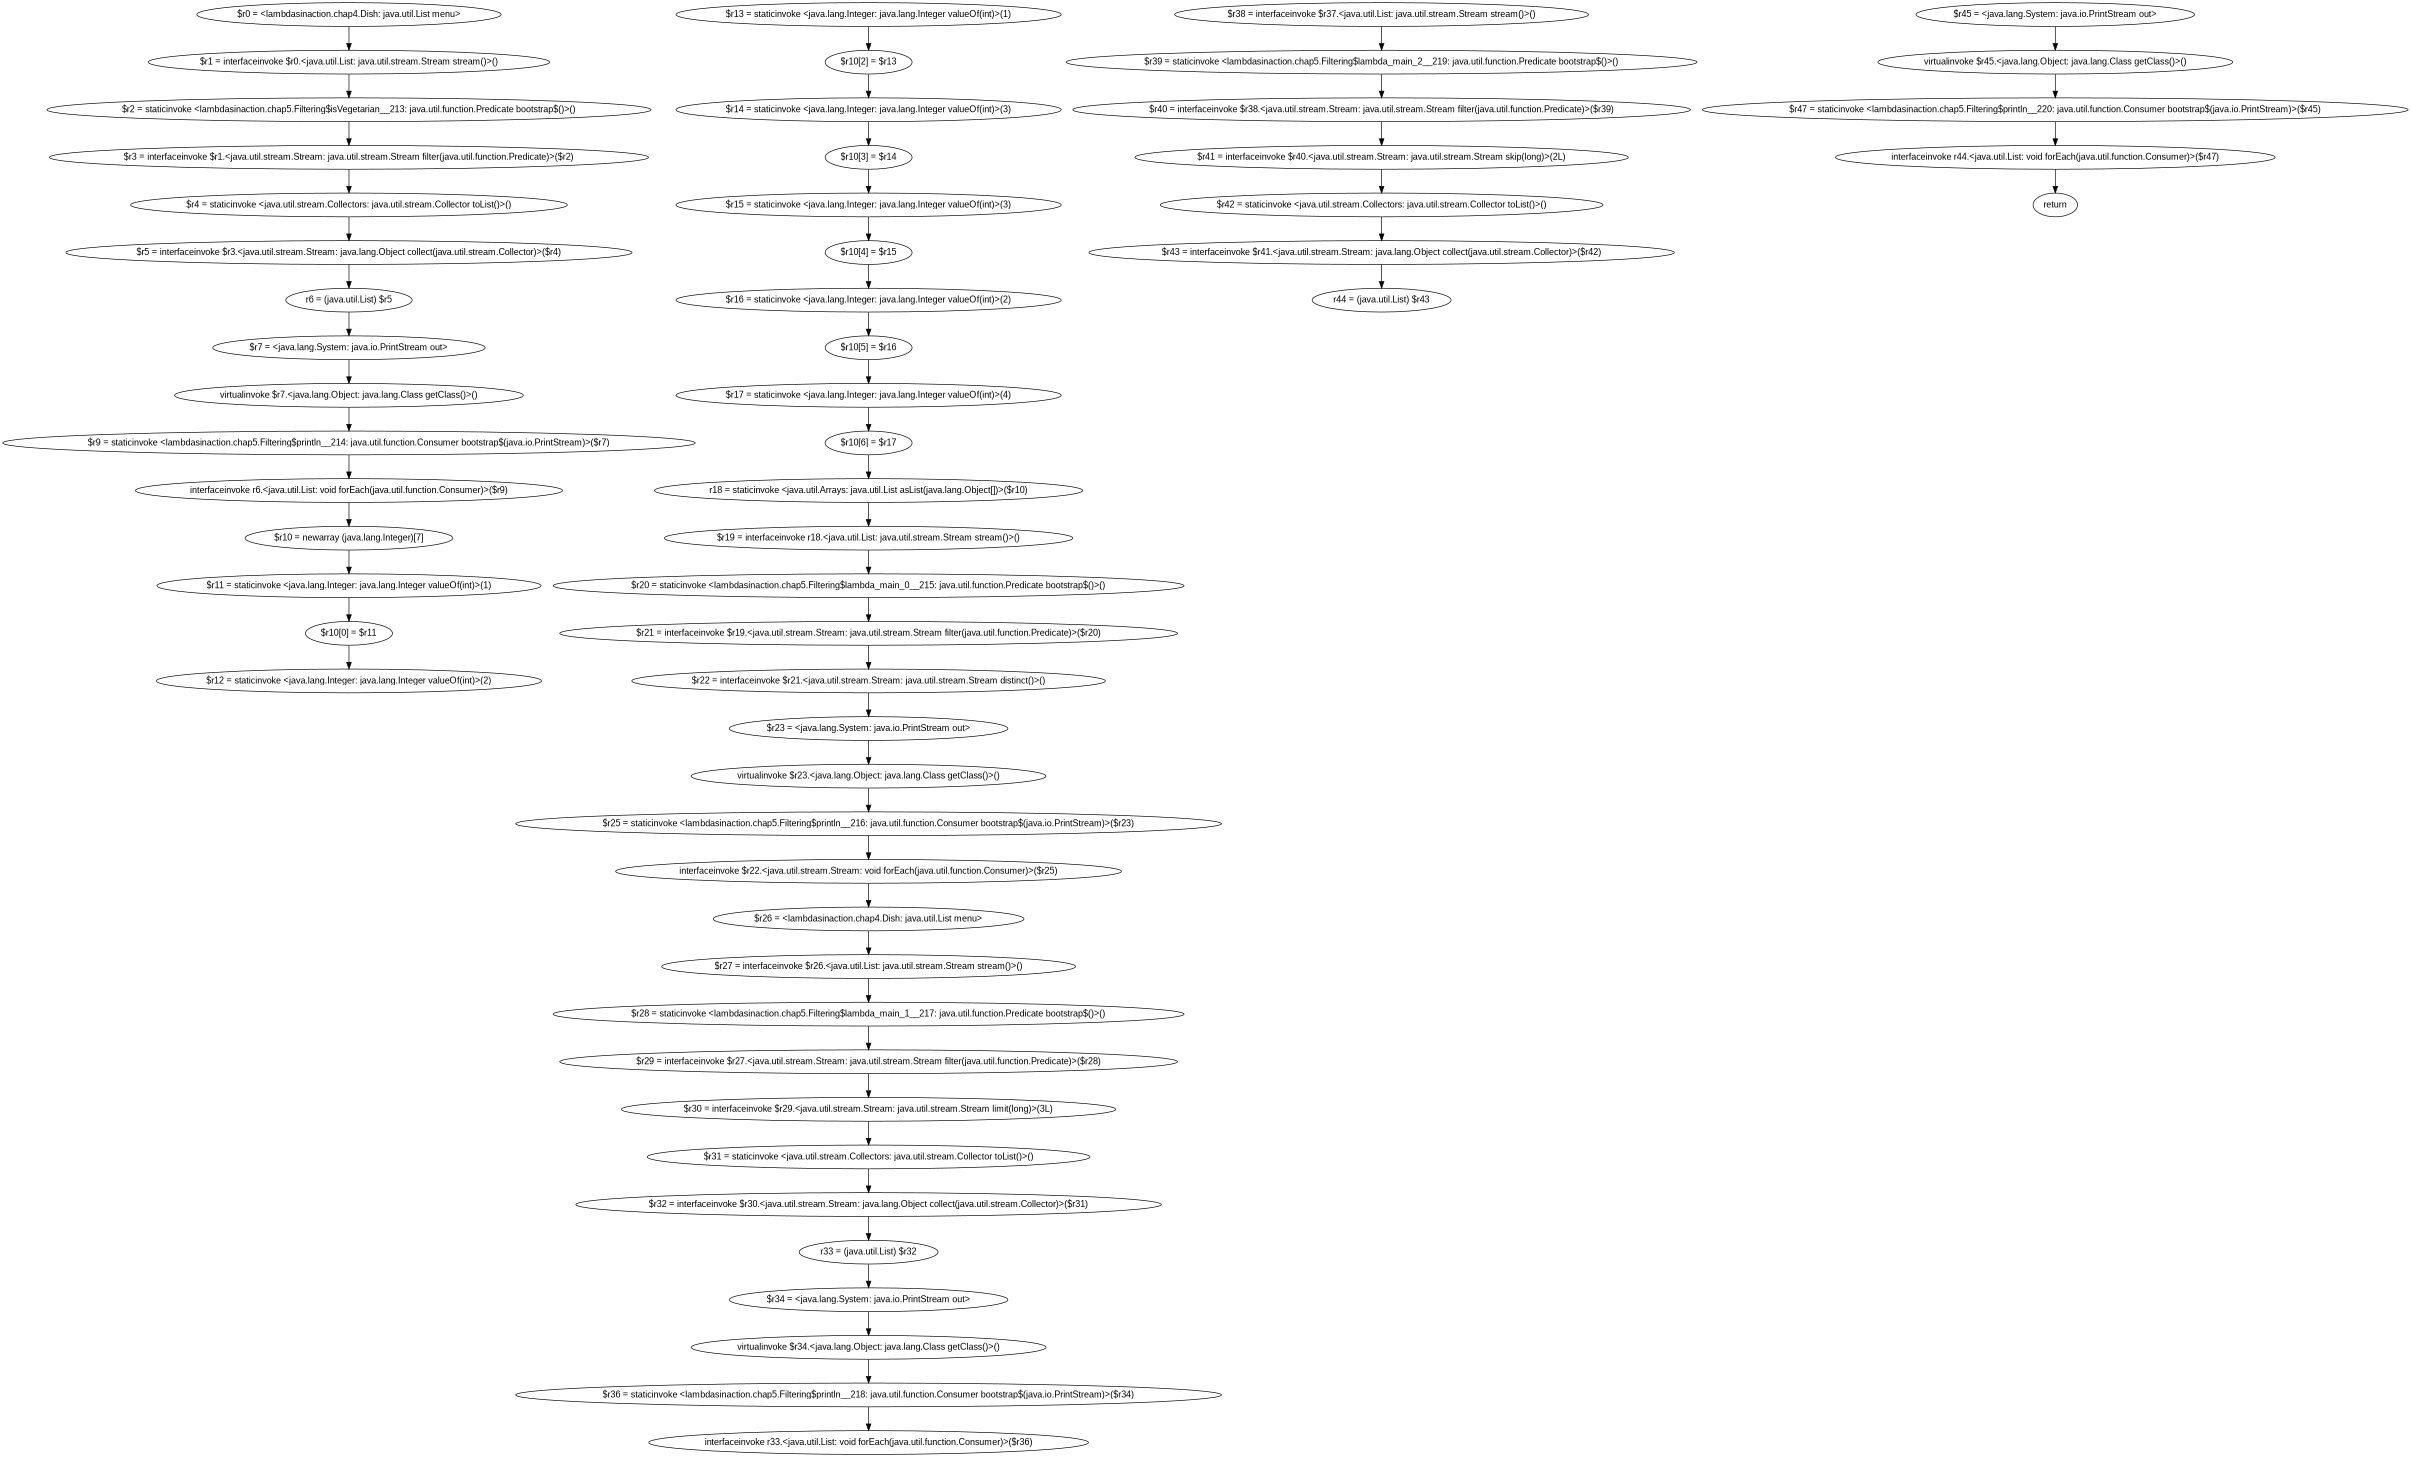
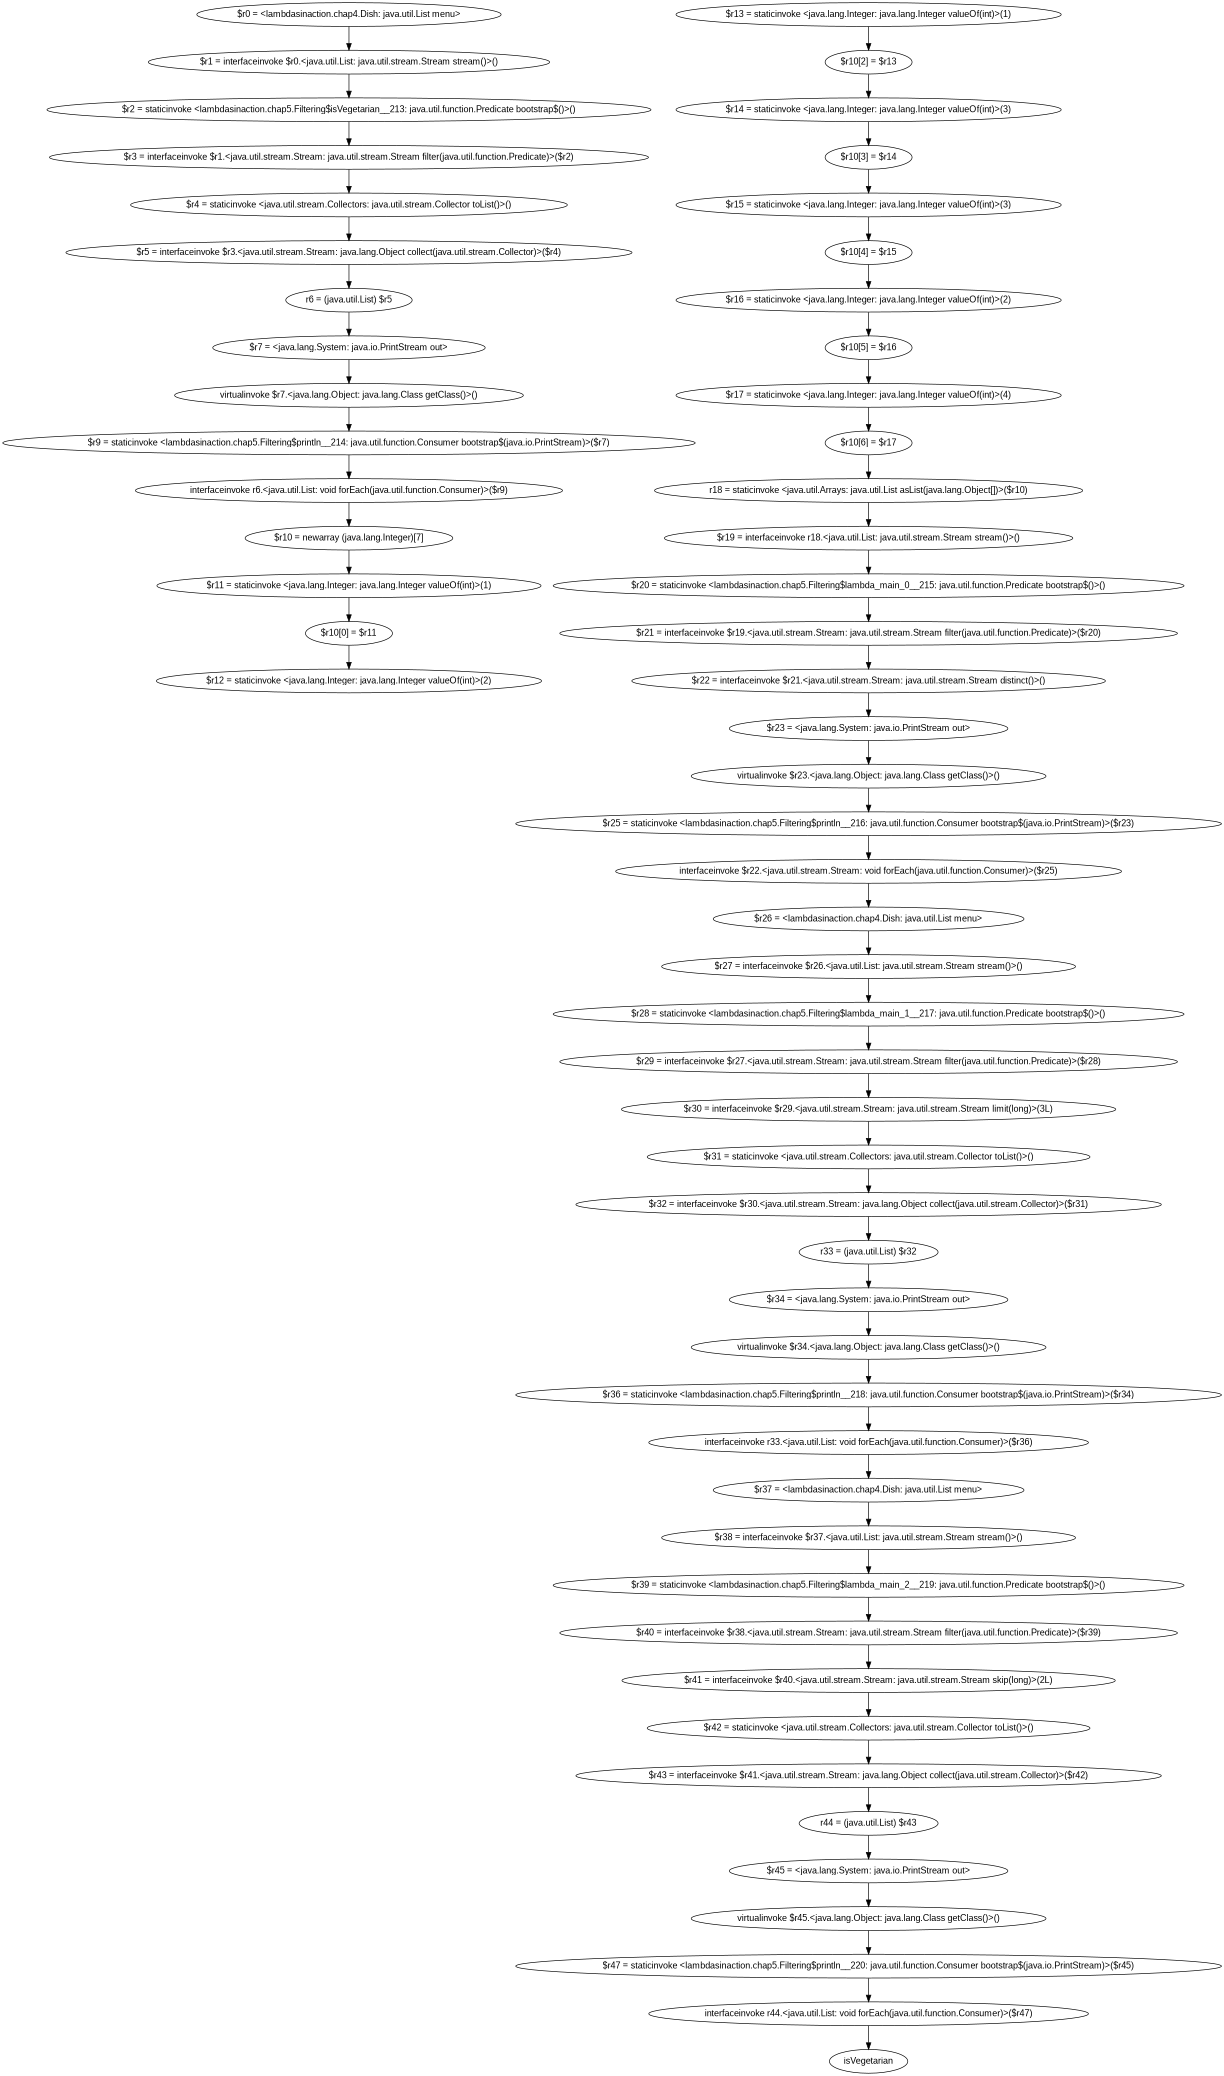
node "return": label "return" -> "isVegetarian"
node "$r37 = <lambdasinaction.chap4.Dish: java.util.List menu>": added
edge "r44 = (java.util.List) $r43" -> "$r45 = <java.lang.System: java.io.PrintStream out>": added
